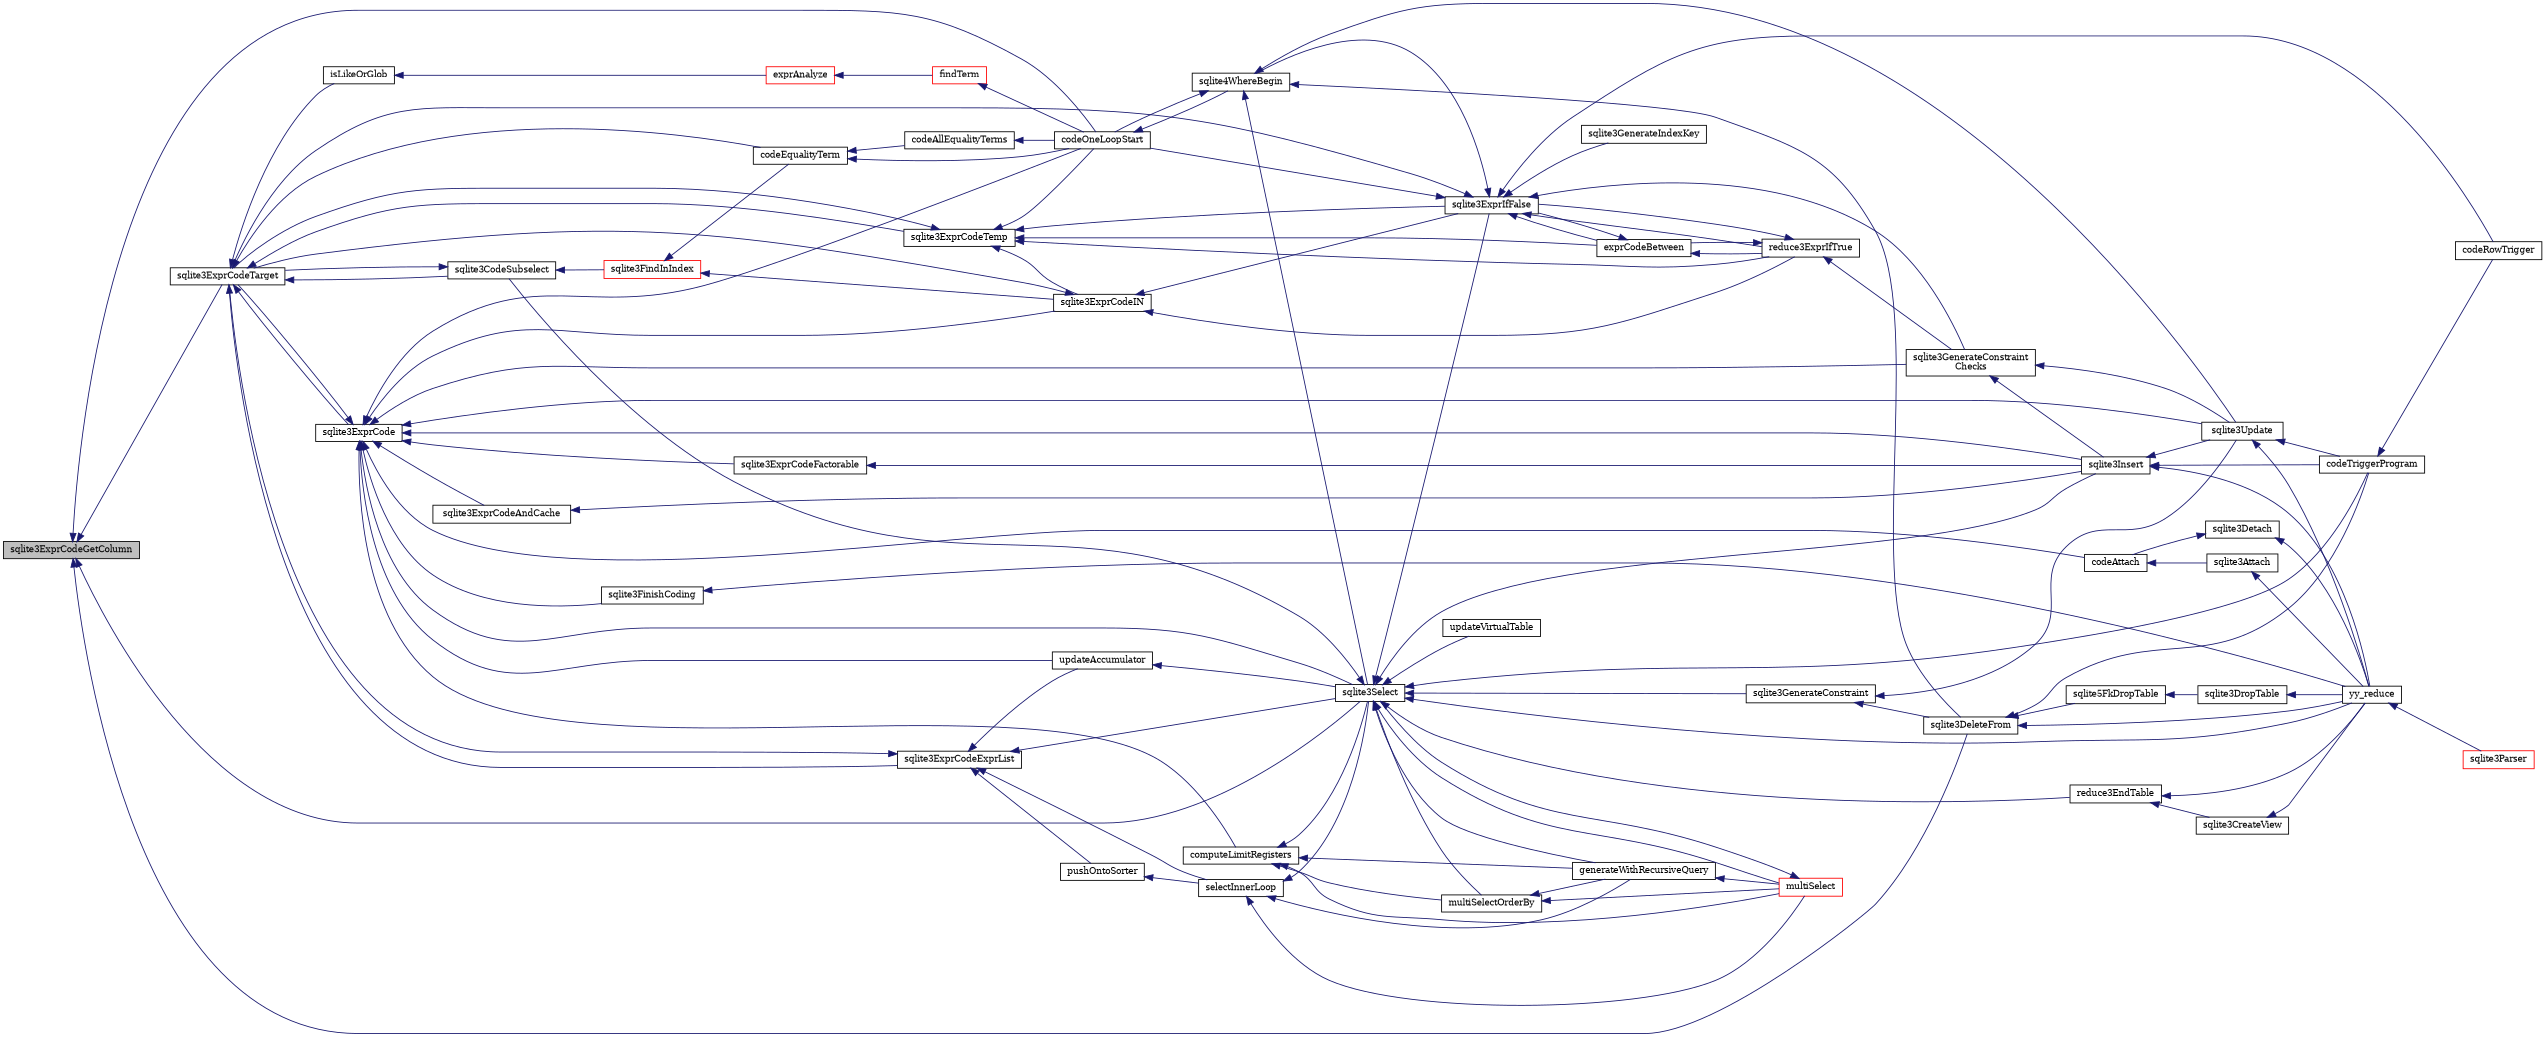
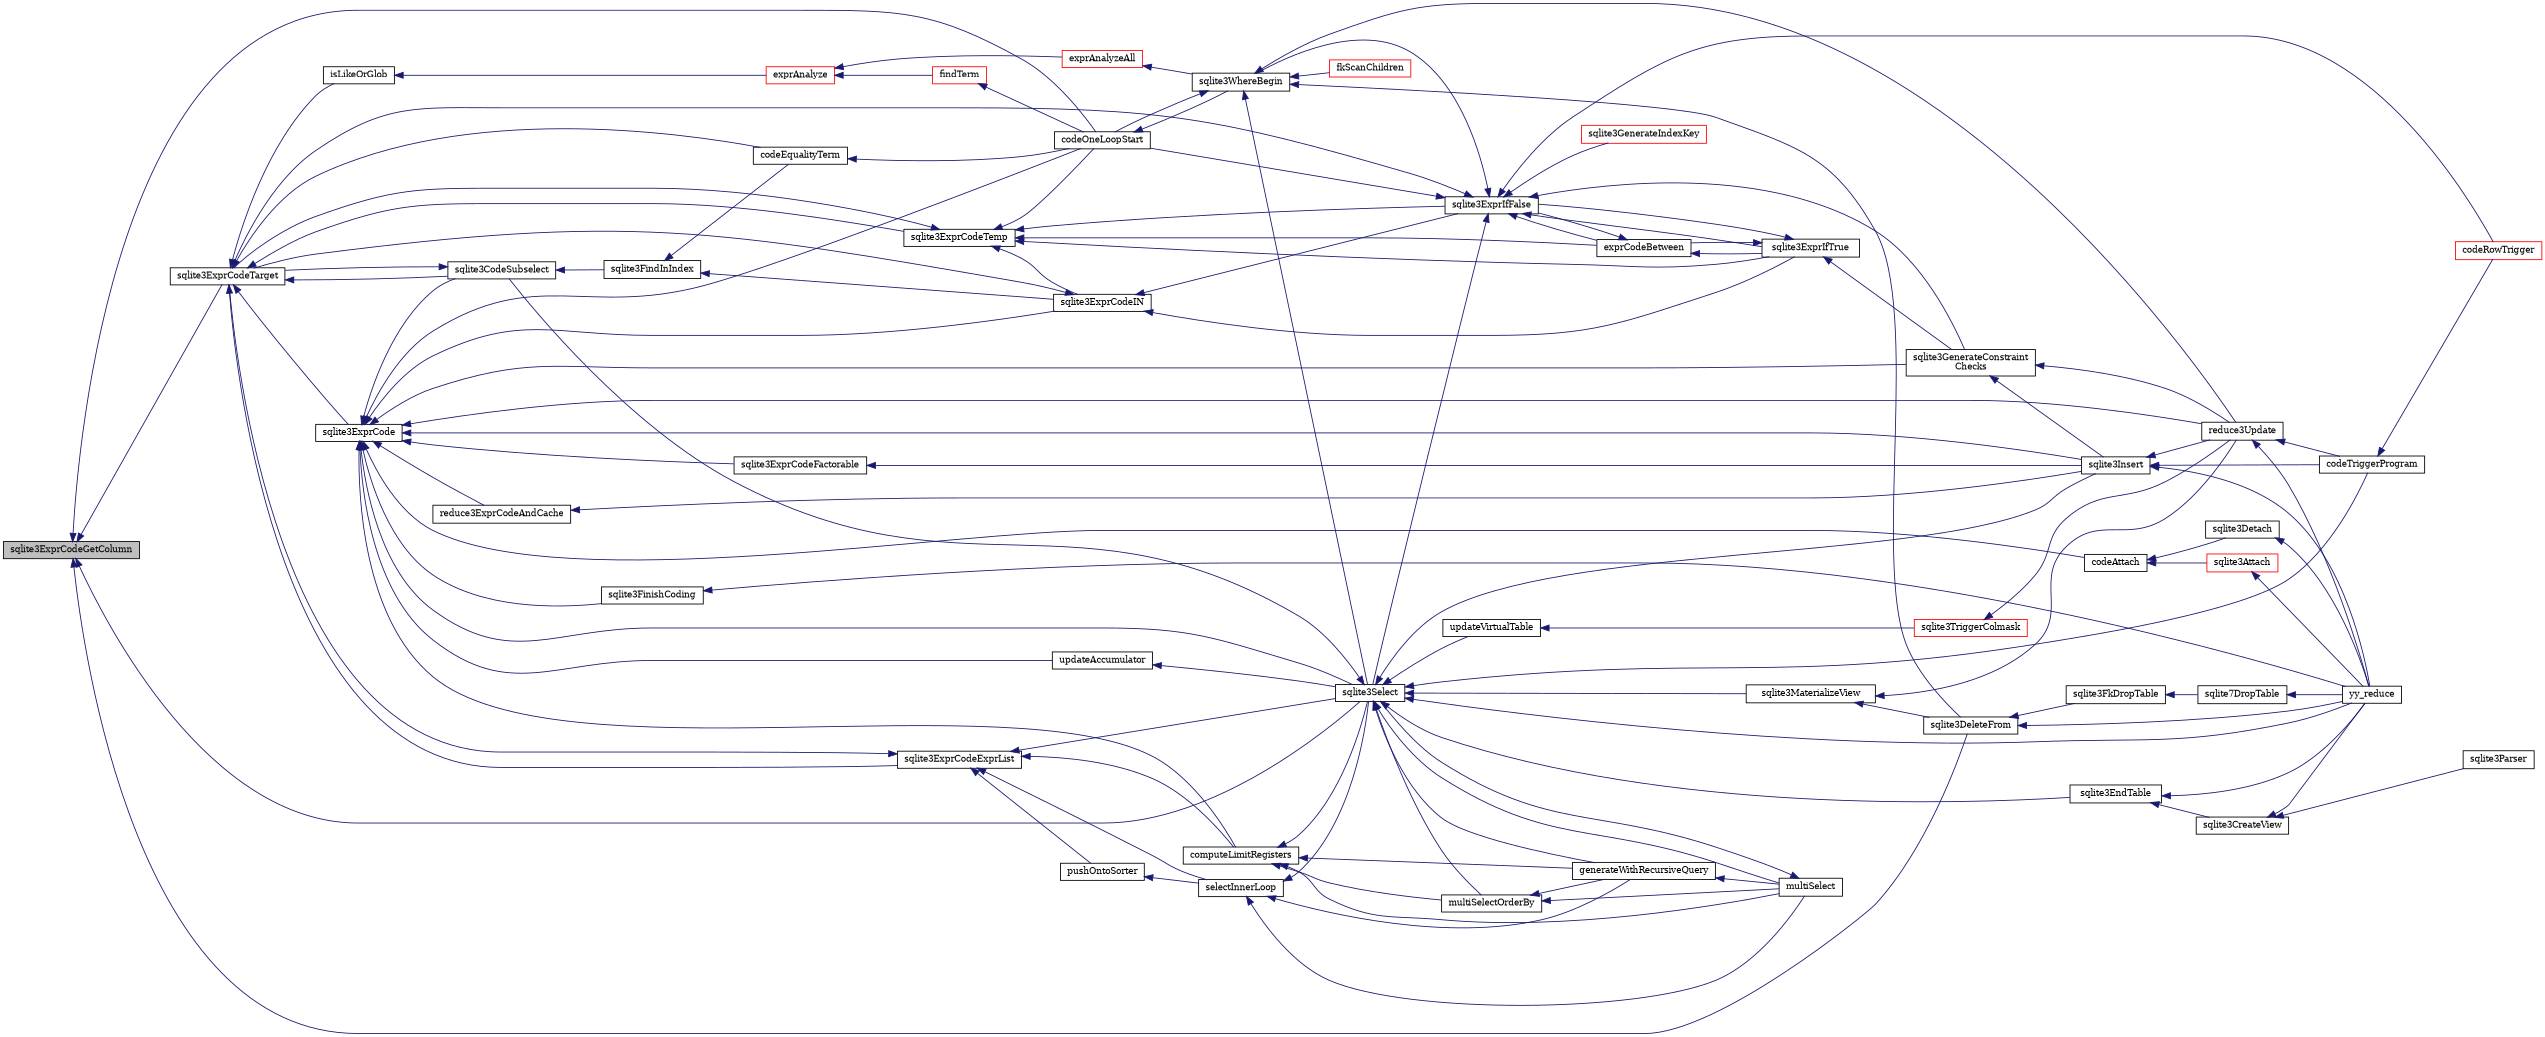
node "exprAnalyzeAll": added
node "fkScanChildren": added
node "sqlite4WhereBegin": label "sqlite4WhereBegin" -> "sqlite3WhereBegin"
node "sqlite3GenerateIndexKey": color black -> red
node "codeAllEqualityTerms": removed
node "reduce3ExprIfTrue": label "reduce3ExprIfTrue" -> "sqlite3ExprIfTrue"
node "codeRowTrigger": color black -> red
node "sqlite3FindInIndex": color red -> black
edge "sqlite3ExprCodeTarget" -> "sqlite3ExprCode": now "sqlite3CodeSubselect" -> "sqlite3ExprCode"
node "sqlite3Update": label "sqlite3Update" -> "reduce3Update"
edge "sqlite3ExprIfFalse" -> "sqlite3Select": reversed
node "sqlite3ExprCodeAndCache": label "sqlite3ExprCodeAndCache" -> "reduce3ExprCodeAndCache"
edge "codeAttach" -> "sqlite3Detach": reversed
node "sqlite3Attach": color black -> red
node "sqlite3TriggerColmask": added
edge "codeTriggerProgram" -> "sqlite3DeleteFrom": removed
node "sqlite3GenerateConstraint": label "sqlite3GenerateConstraint" -> "sqlite3MaterializeView"
node "sqlite5FkDropTable": label "sqlite5FkDropTable" -> "sqlite3FkDropTable"
node "sqlite3DropTable": label "sqlite3DropTable" -> "sqlite7DropTable"
edge "updateAccumulator" -> "sqlite3ExprCodeExprList": now "computeLimitRegisters" -> "sqlite3ExprCodeExprList"
edge "sqlite3Parser" -> "yy_reduce": now "sqlite3Parser" -> "sqlite3CreateView"
node "sqlite3Parser": color red -> black
node "reduce3EndTable": label "reduce3EndTable" -> "sqlite3EndTable"
node "multiSelect": color red -> black
